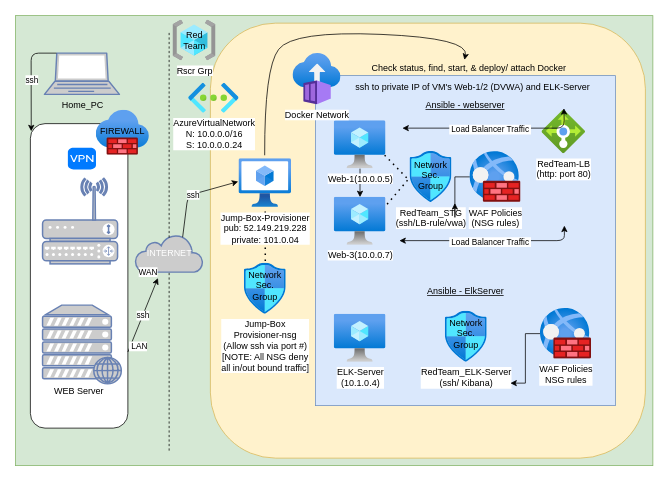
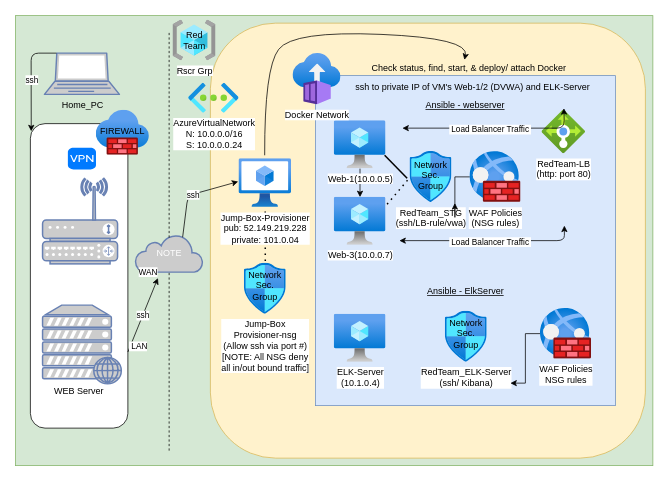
edge "Web-1(10.0.0.5)" -- "RedTeam_STG (ssh/LB-rule/vwa)": style dashed -> solid
node "INTERNET": label "INTERNET" -> "NOTE"
